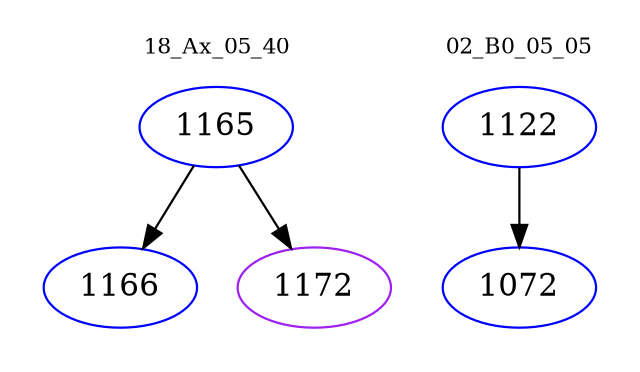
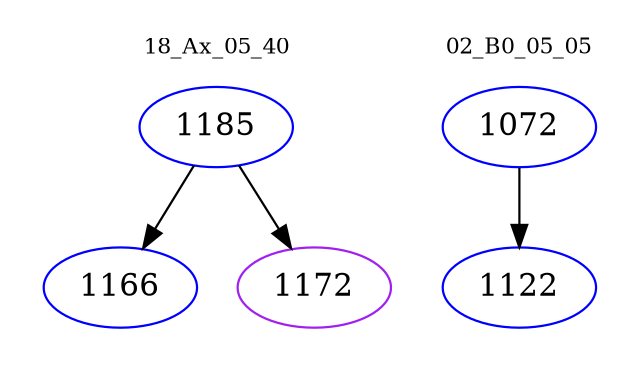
node "1165": label "1165" -> "1185"
edge "1122" -> "1072": reversed
